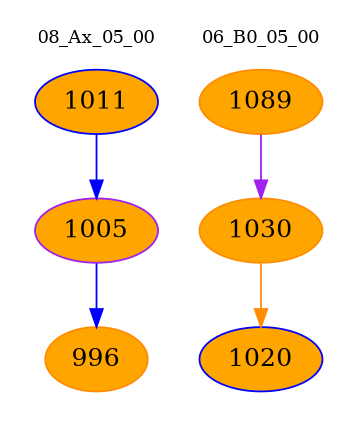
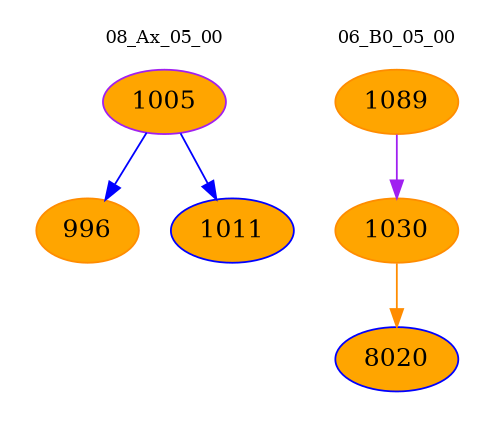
edge "1011" -> "1005": reversed
node "1020": label "1020" -> "8020"
